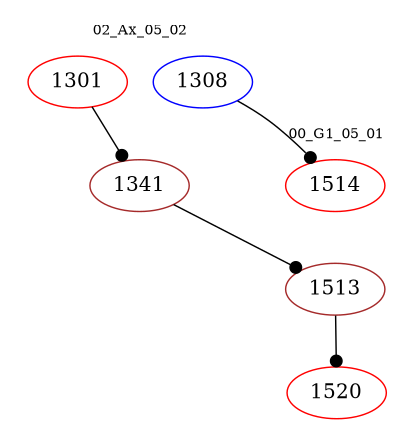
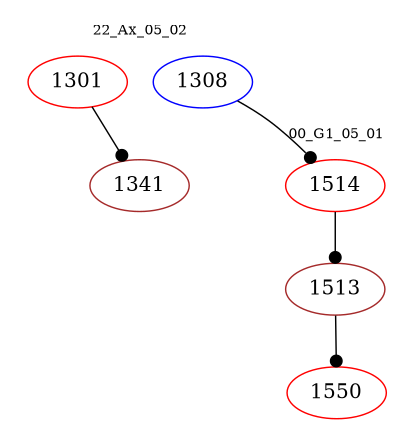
cluster "02_Ax_05_02": label "02_Ax_05_02" -> "22_Ax_05_02"
edge "1341" -> "1513": now "1514" -> "1513"
node "1520": label "1520" -> "1550"
